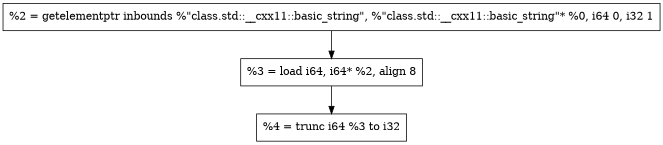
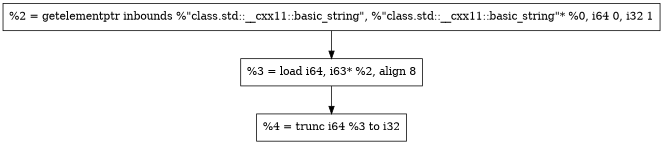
node "%3 = load i64, i64* %2, align 8": label "%3 = load i64, i64* %2, align 8" -> "%3 = load i64, i63* %2, align 8"
